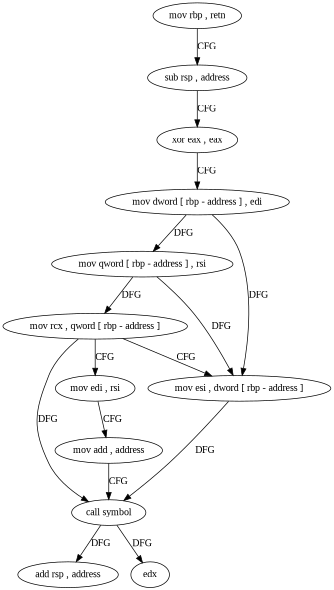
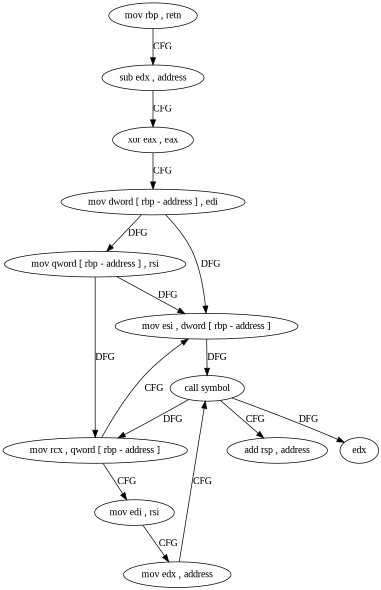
node "sub rsp , address": label "sub rsp , address" -> "sub edx , address"
edge "mov rcx , qword [ rbp - address ]" -> "call symbol": reversed
node "mov add , address": label "mov add , address" -> "mov edx , address"
edge "call symbol" -> "add rsp , address": label "DFG" -> "CFG"
